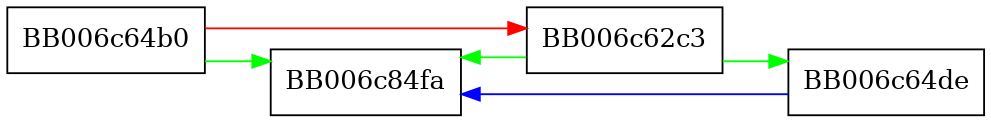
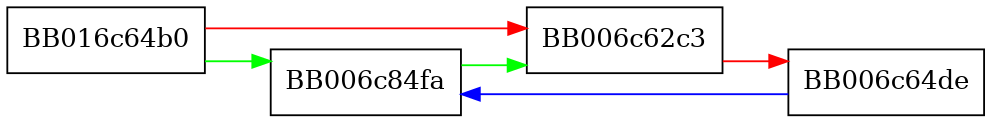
node "BB006c64b0": label "BB006c64b0" -> "BB016c64b0"
edge "BB006c62c3" -> "BB006c84fa": reversed
edge "BB006c62c3" -> "BB006c64de": color green -> red
